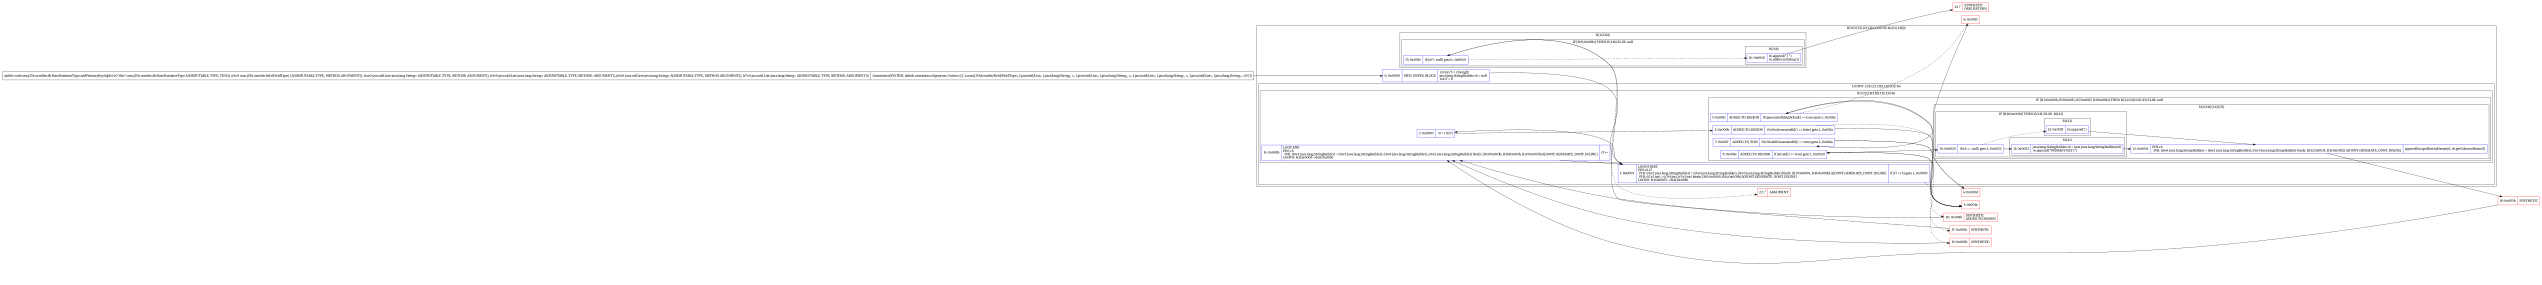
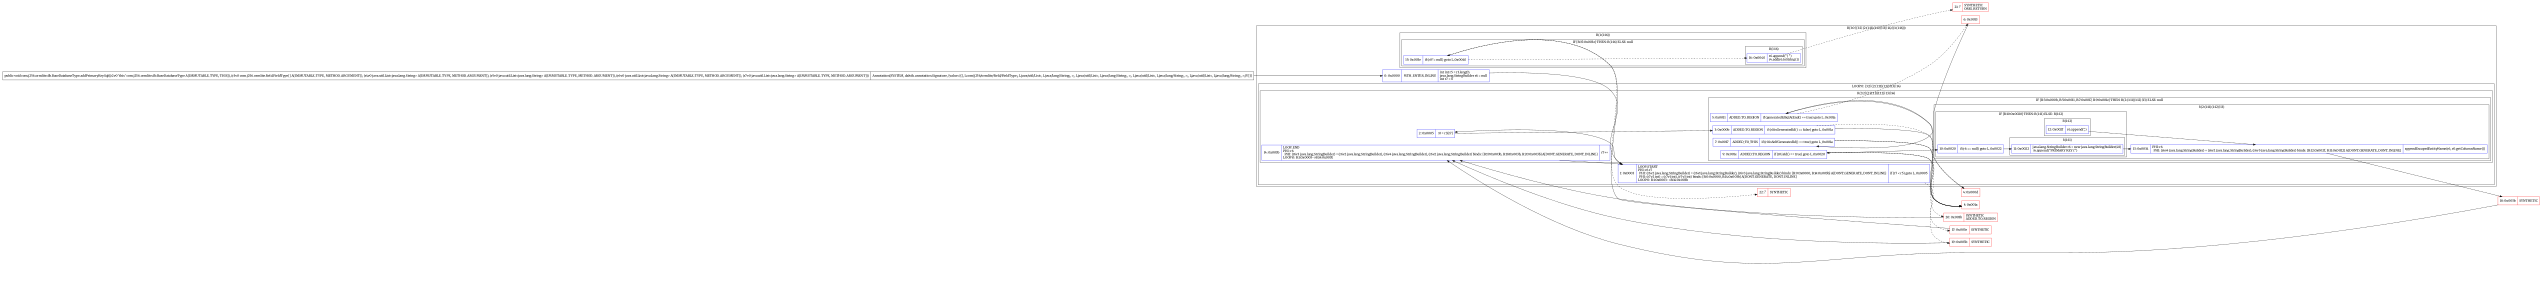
edge "16: 0x0040" -> "21: ?": style solid -> dashed
node "15: 0x003e": text "if (r6 != null) goto L_0x0040" -> "if (r0 != null) goto L_0x0040"
node "0: 0x0000": text "MTH_ENTER_BLOCK" -> "MTH_ENTER_INLINE"
edge "10: 0x0020" -> "12: 0x002f": removed
node "22: ?": text "ARGUMENT" -> "SYNTHETIC"
